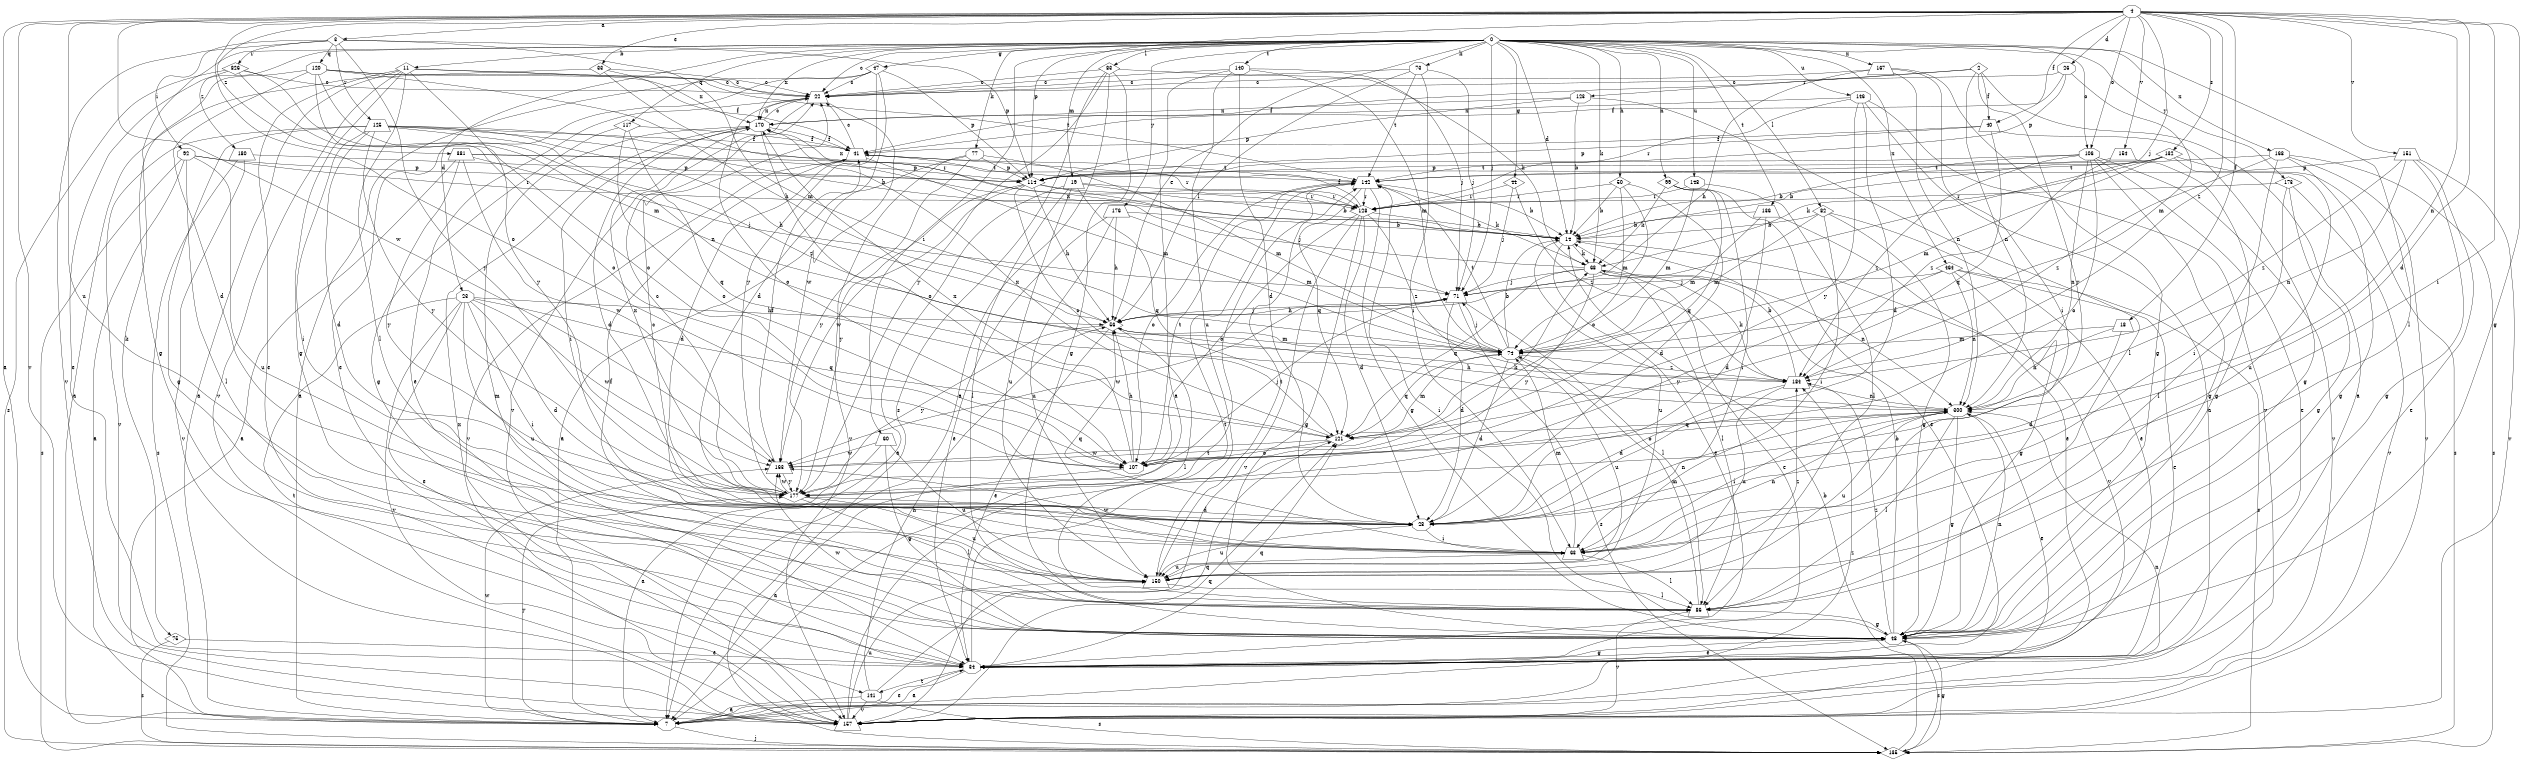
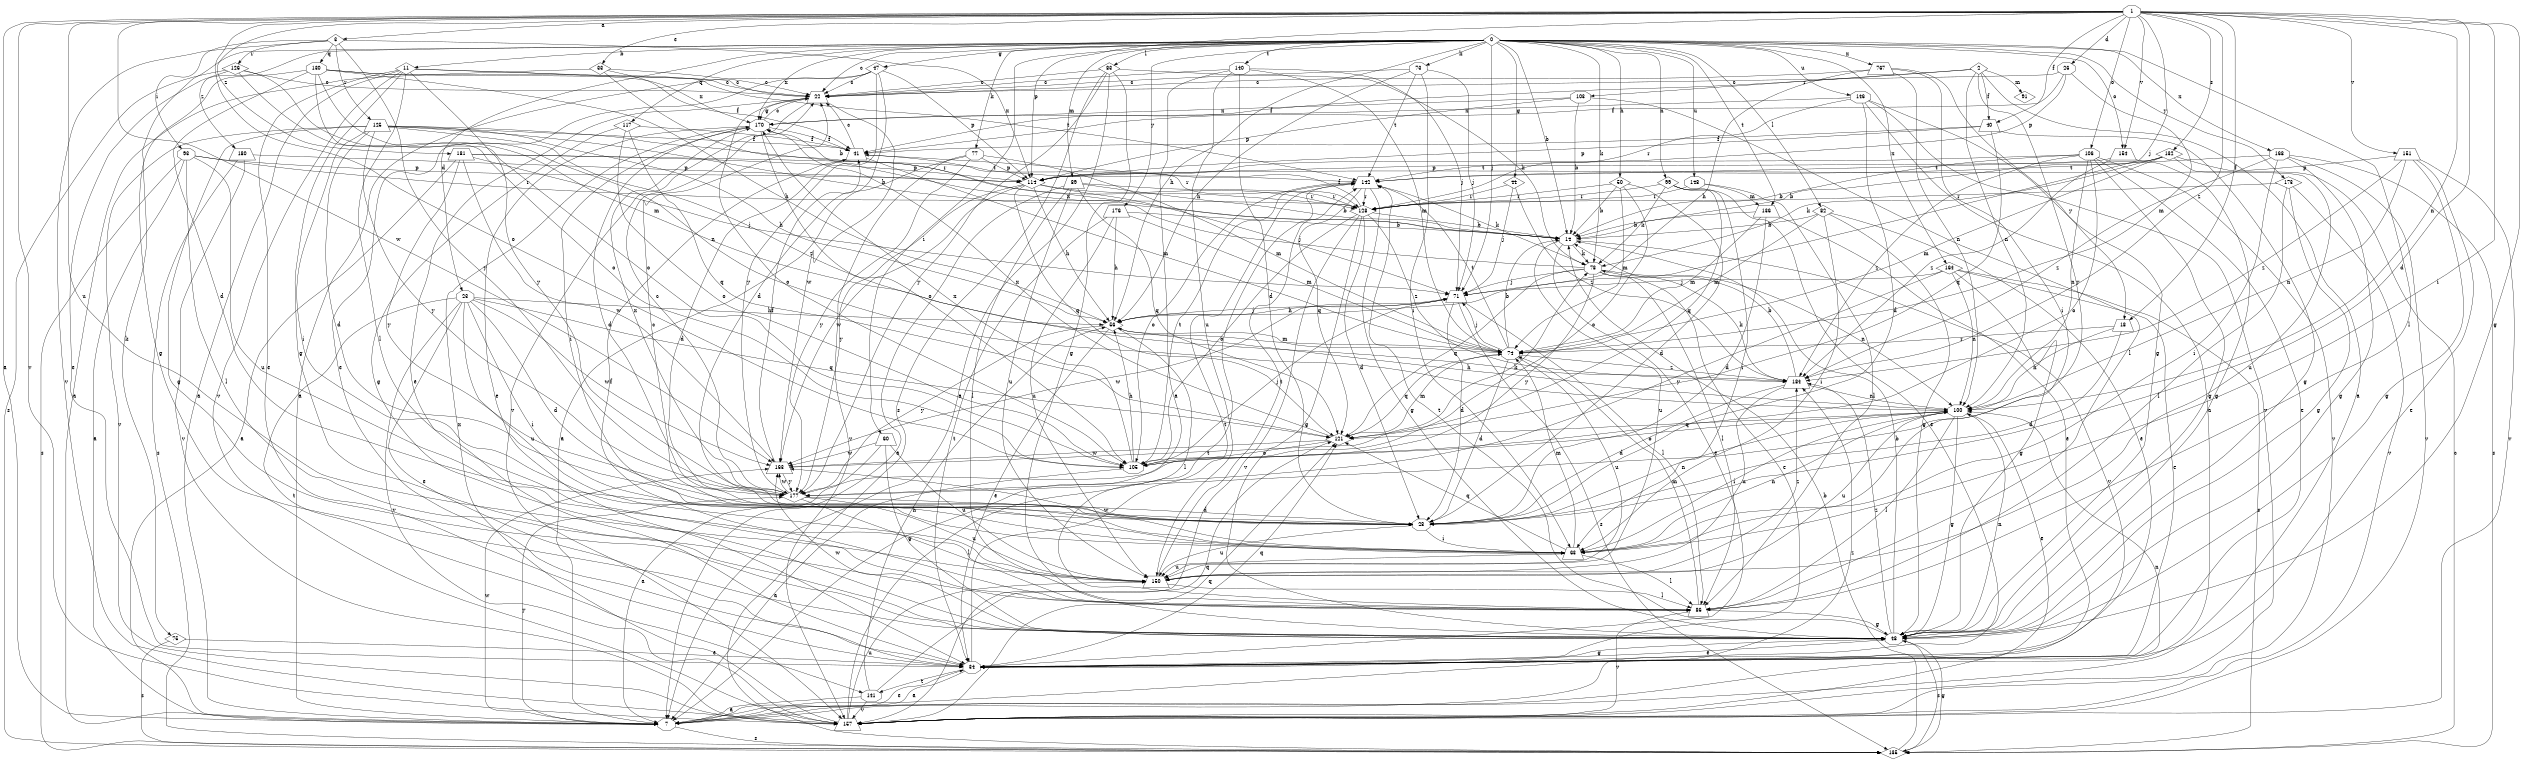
node "4": label "4" -> "1"
edge "0" -> "106": now "0" -> "154"
node "826": label "826" -> "126"
node "120": label "120" -> "130"
node "167": label "167" -> "767"
node "123": label "123" -> "103"
node "91": added
edge "22" -> "170": label "x" -> "g"
edge "3" -> "114": label "p" -> "x"
edge "0" -> "14": label "d" -> "b"
node "92": label "92" -> "93"
node "381": label "381" -> "181"
edge "33" -> "14": label "x" -> "b"
edge "41" -> "142": removed, label "t"
node "19": label "19" -> "89"
edge "0" -> "56": label "e" -> "h"
edge "73" -> "56": label "l" -> "h"
edge "142" -> "14": removed, label "b"
edge "99" -> "128": added, label "r"
edge "3" -> "74": removed, label "m"
node "68": label "68" -> "78"
node "464": label "464" -> "164"
edge "148" -> "74": now "148" -> "136"
edge "114" -> "121": label "c" -> "q"
edge "18" -> "74": label "m" -> "r"
edge "170" -> "34": label "m" -> "e"
edge "48" -> "142": label "i" -> "t"
node "300": label "300" -> "100"
edge "41" -> "157": removed, label "v"
edge "176" -> "34": label "e" -> "t"
edge "146" -> "177": now "146" -> "18"
edge "132" -> "135": label "s" -> "c"
node "107": label "107" -> "105"
edge "63" -> "56": now "63" -> "121"
edge "7" -> "135": label "j" -> "s"
edge "141" -> "135": removed, label "s"
